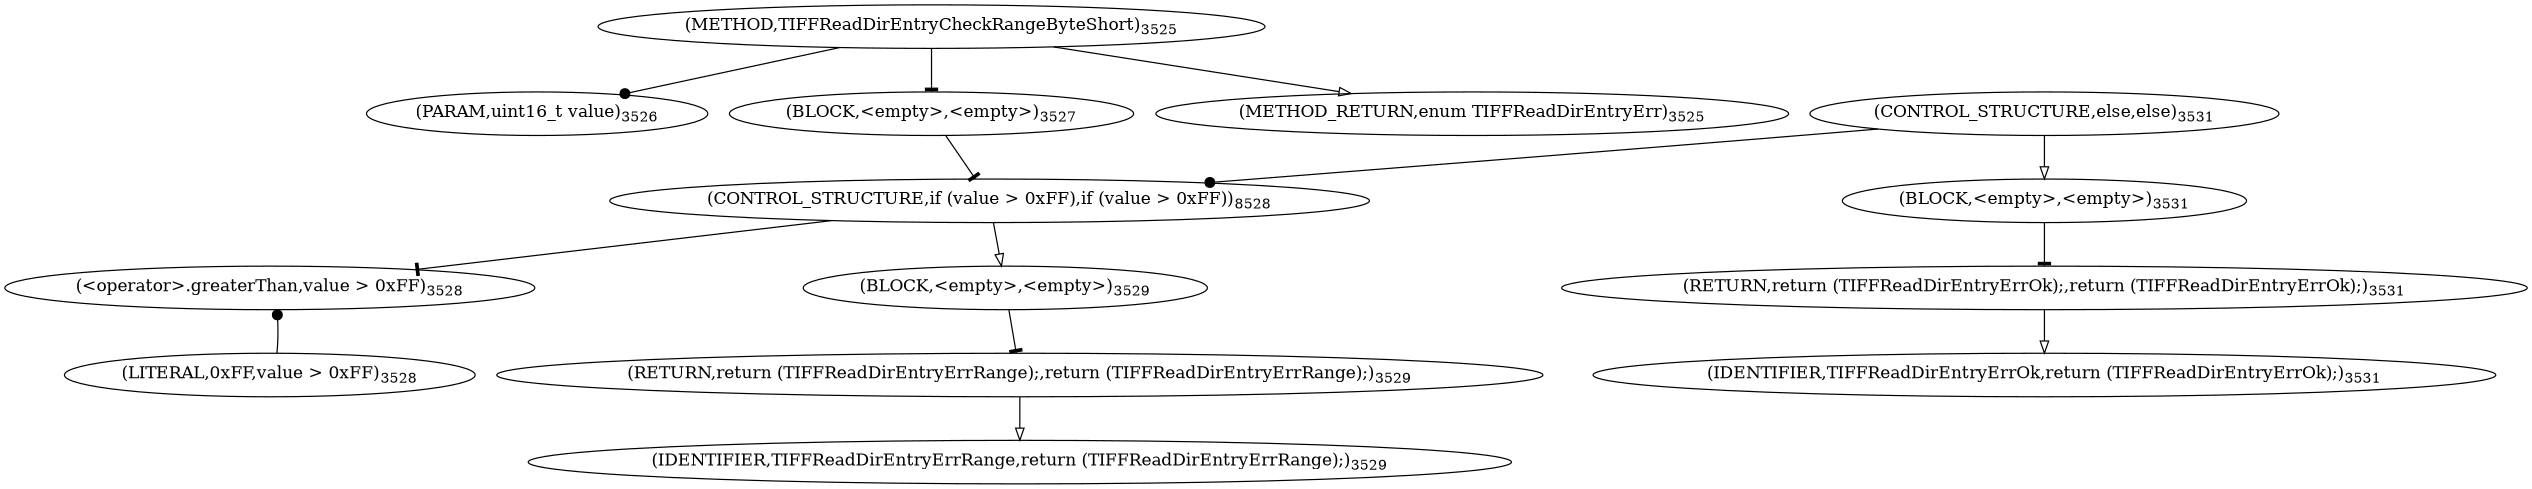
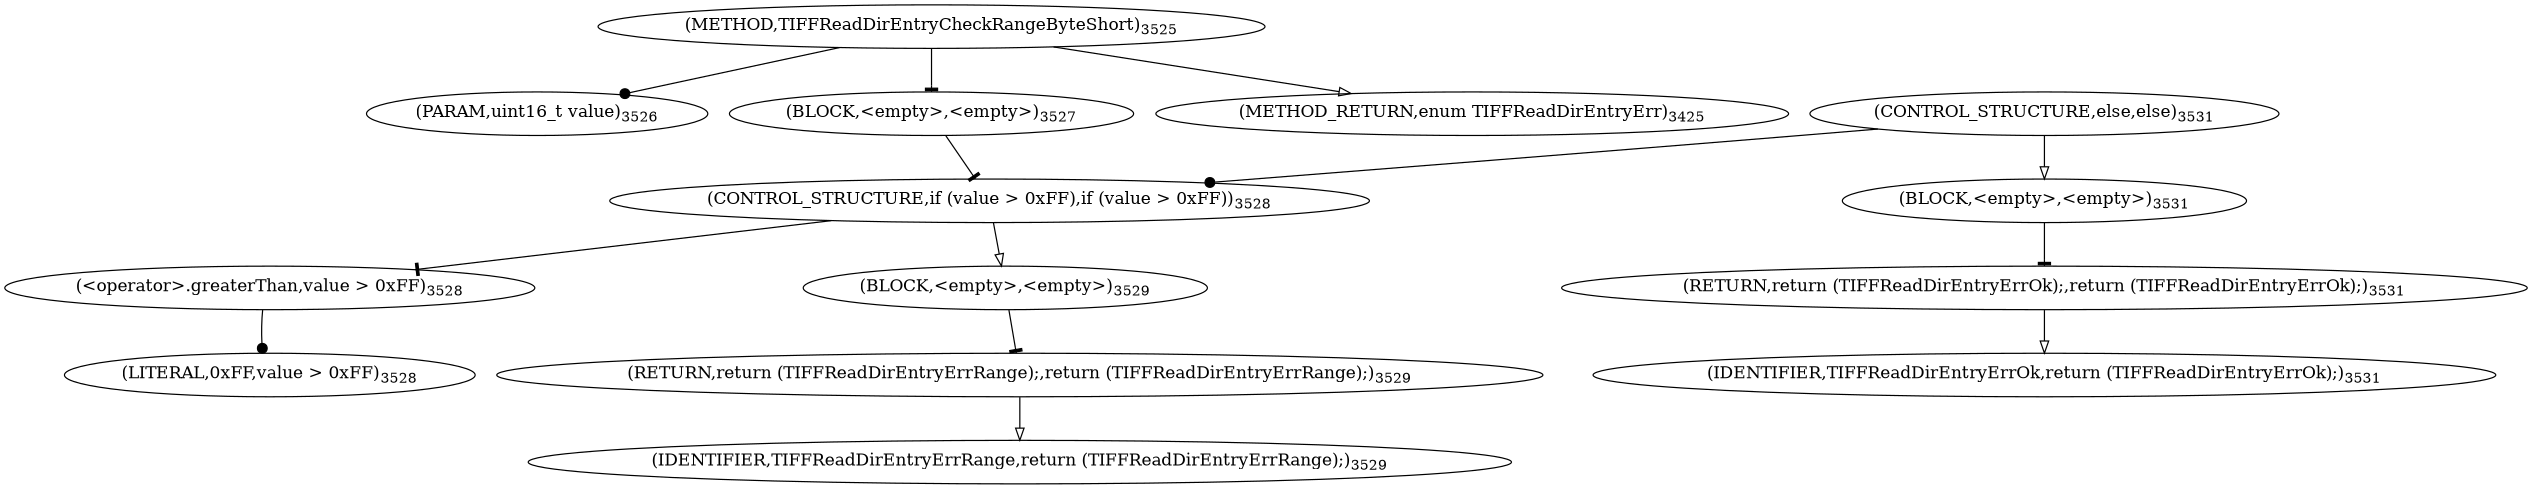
node "(METHOD_RETURN,enum TIFFReadDirEntryErr)": text "3525" -> "3425"
node "(CONTROL_STRUCTURE,if (value > 0xFF),if (value > 0xFF))": text "8528" -> "3528"
edge "(LITERAL,0xFF,value > 0xFF)" -> "(<operator>.greaterThan,value > 0xFF)": reversed
